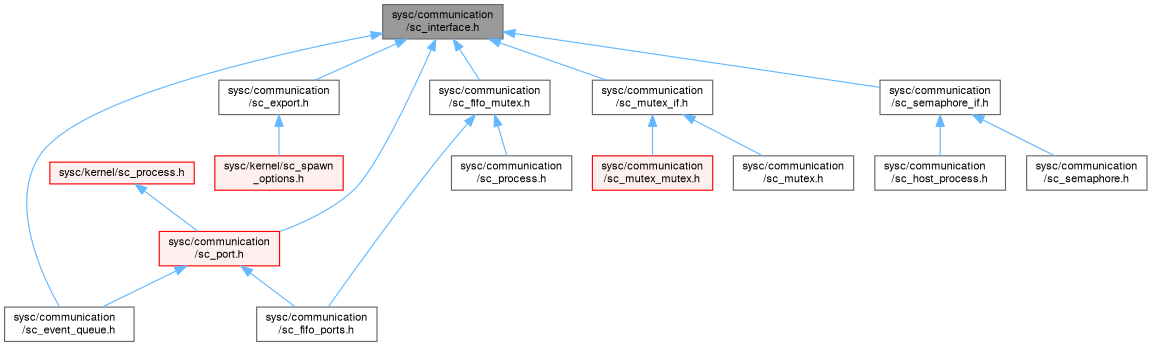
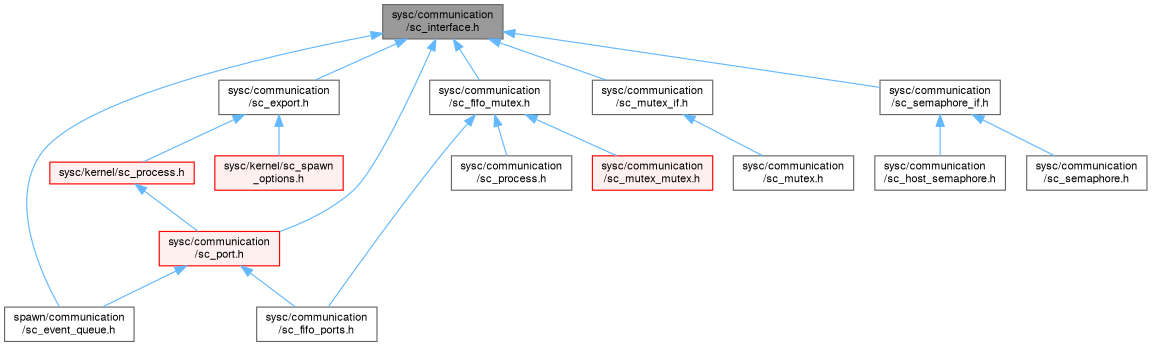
edge "sysc/kernel/sc_process.h" -> "sysc/communication /sc_export.h": added
edge "sysc/communication /sc_mutex_mutex.h" -> "sysc/communication /sc_mutex_if.h": now "sysc/communication /sc_mutex_mutex.h" -> "sysc/communication /sc_fifo_mutex.h"
node "sysc/communication /sc_host_process.h": label "sysc/communication /sc_host_process.h" -> "sysc/communication /sc_host_semaphore.h"
node "sysc/communication /sc_event_queue.h": label "sysc/communication /sc_event_queue.h" -> "spawn/communication /sc_event_queue.h"
